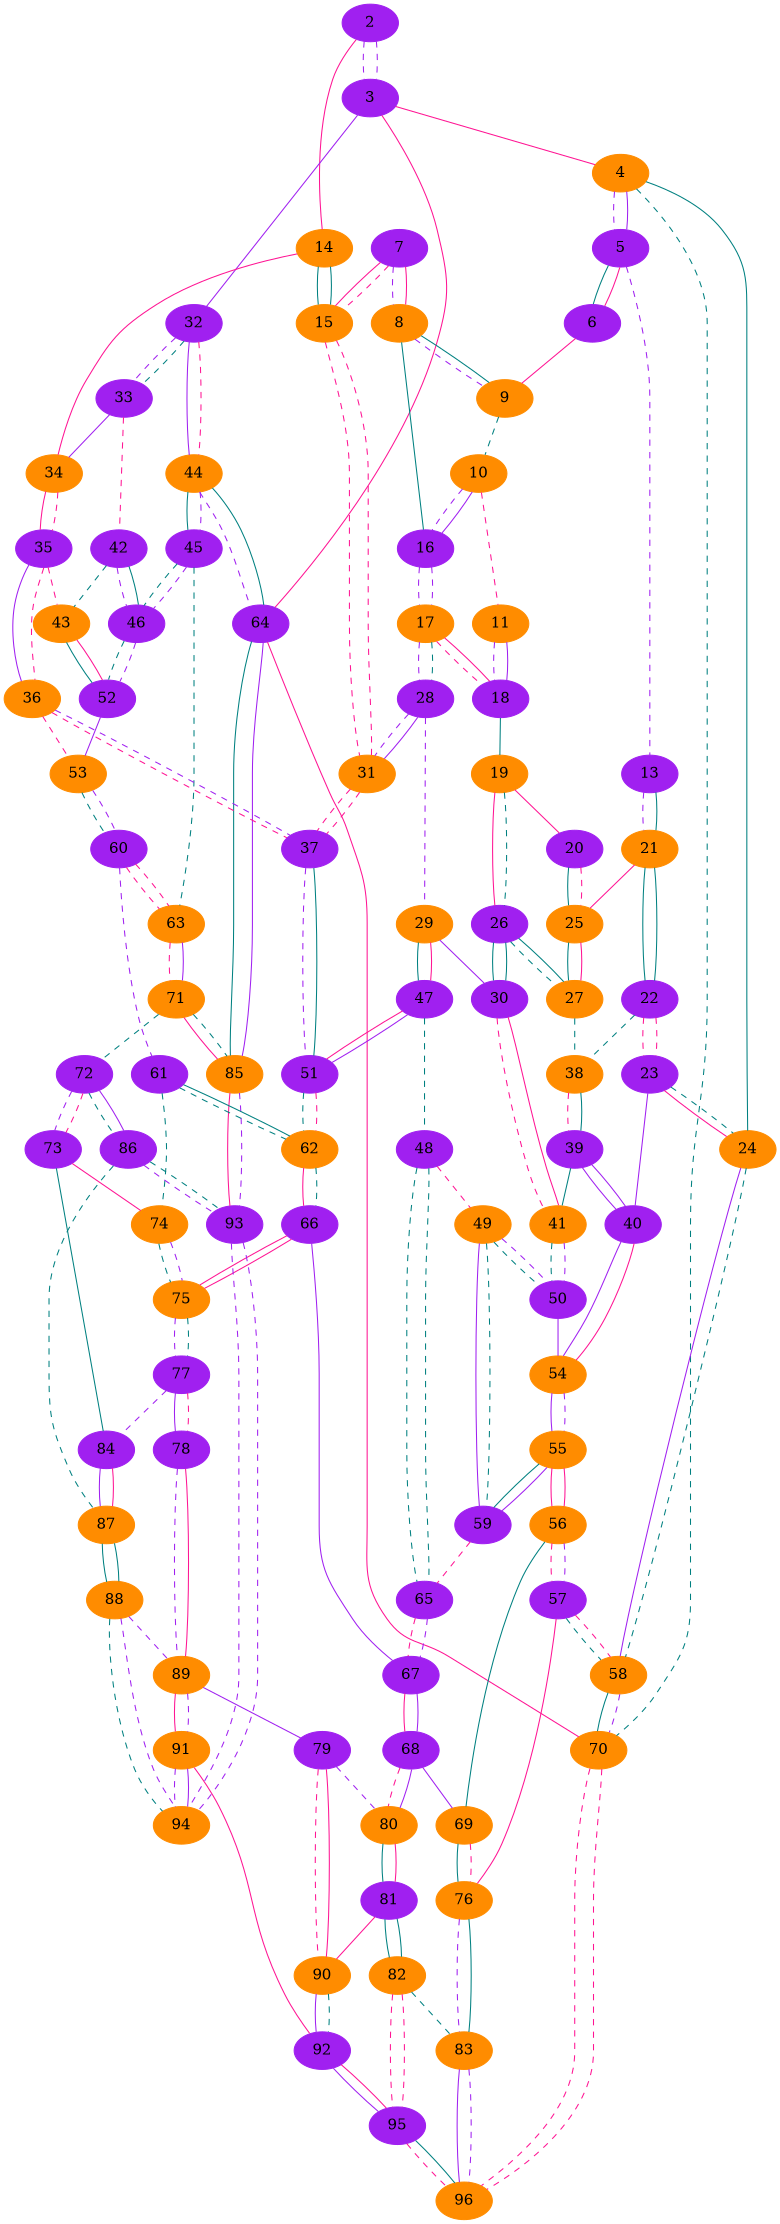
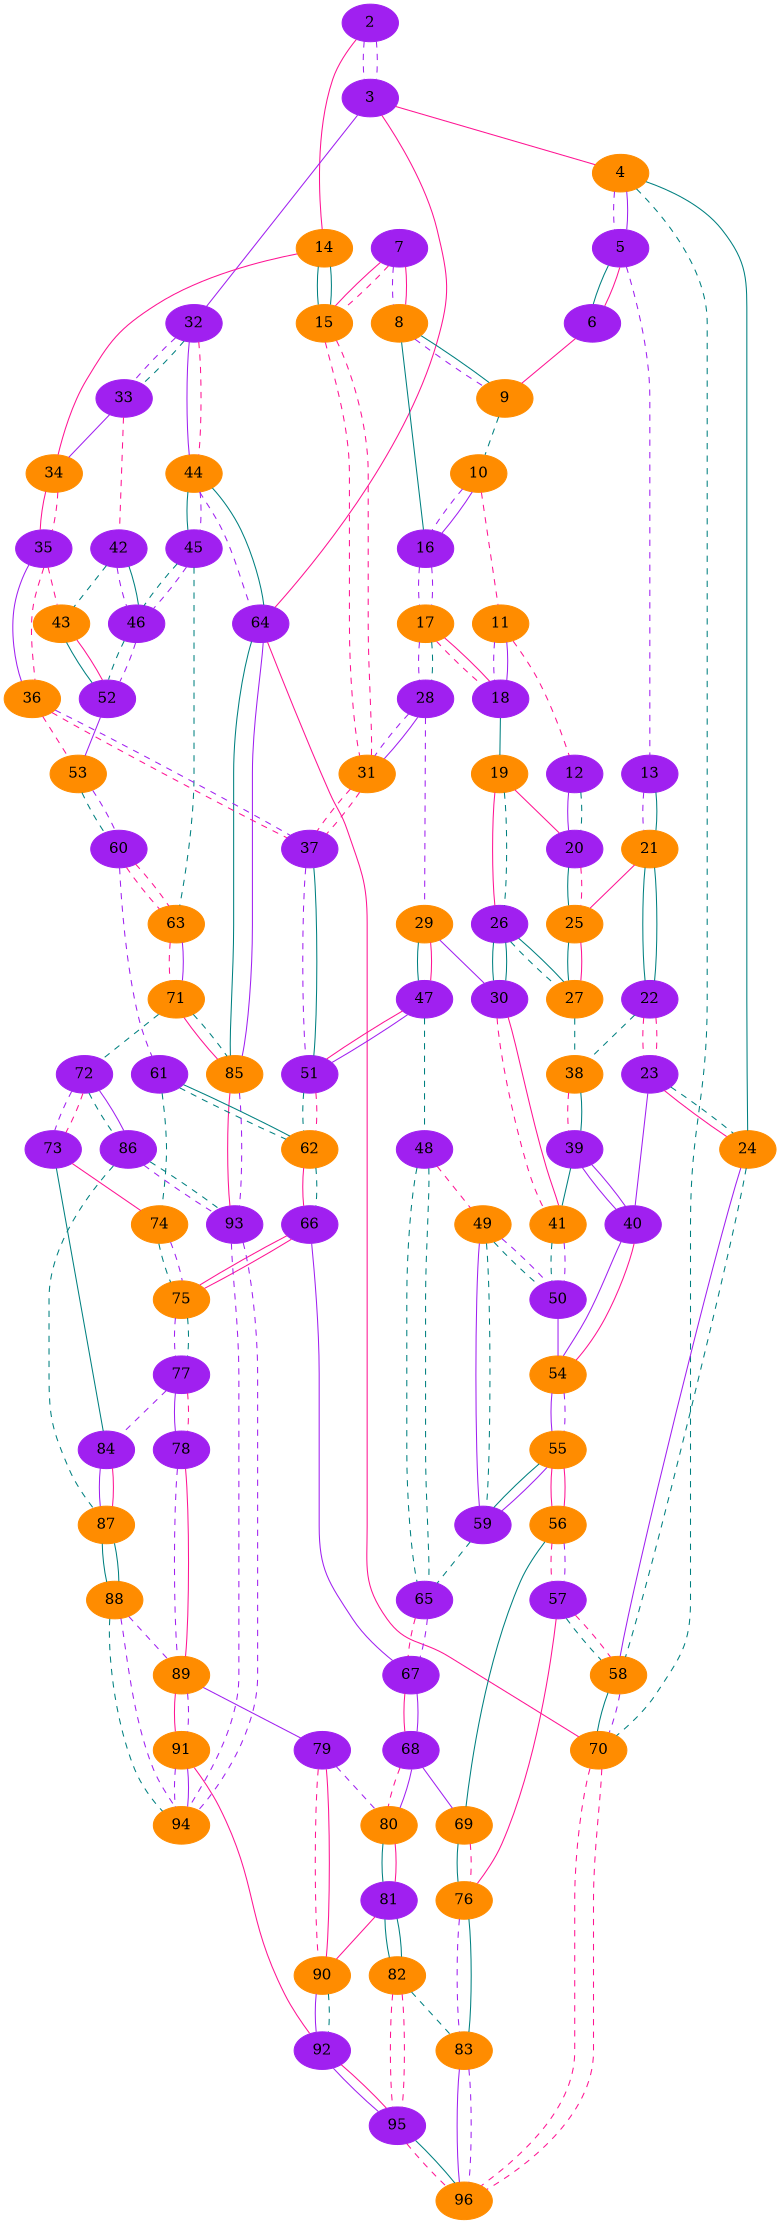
node "12": added
edge "59" -- "65": color deeppink -> teal
